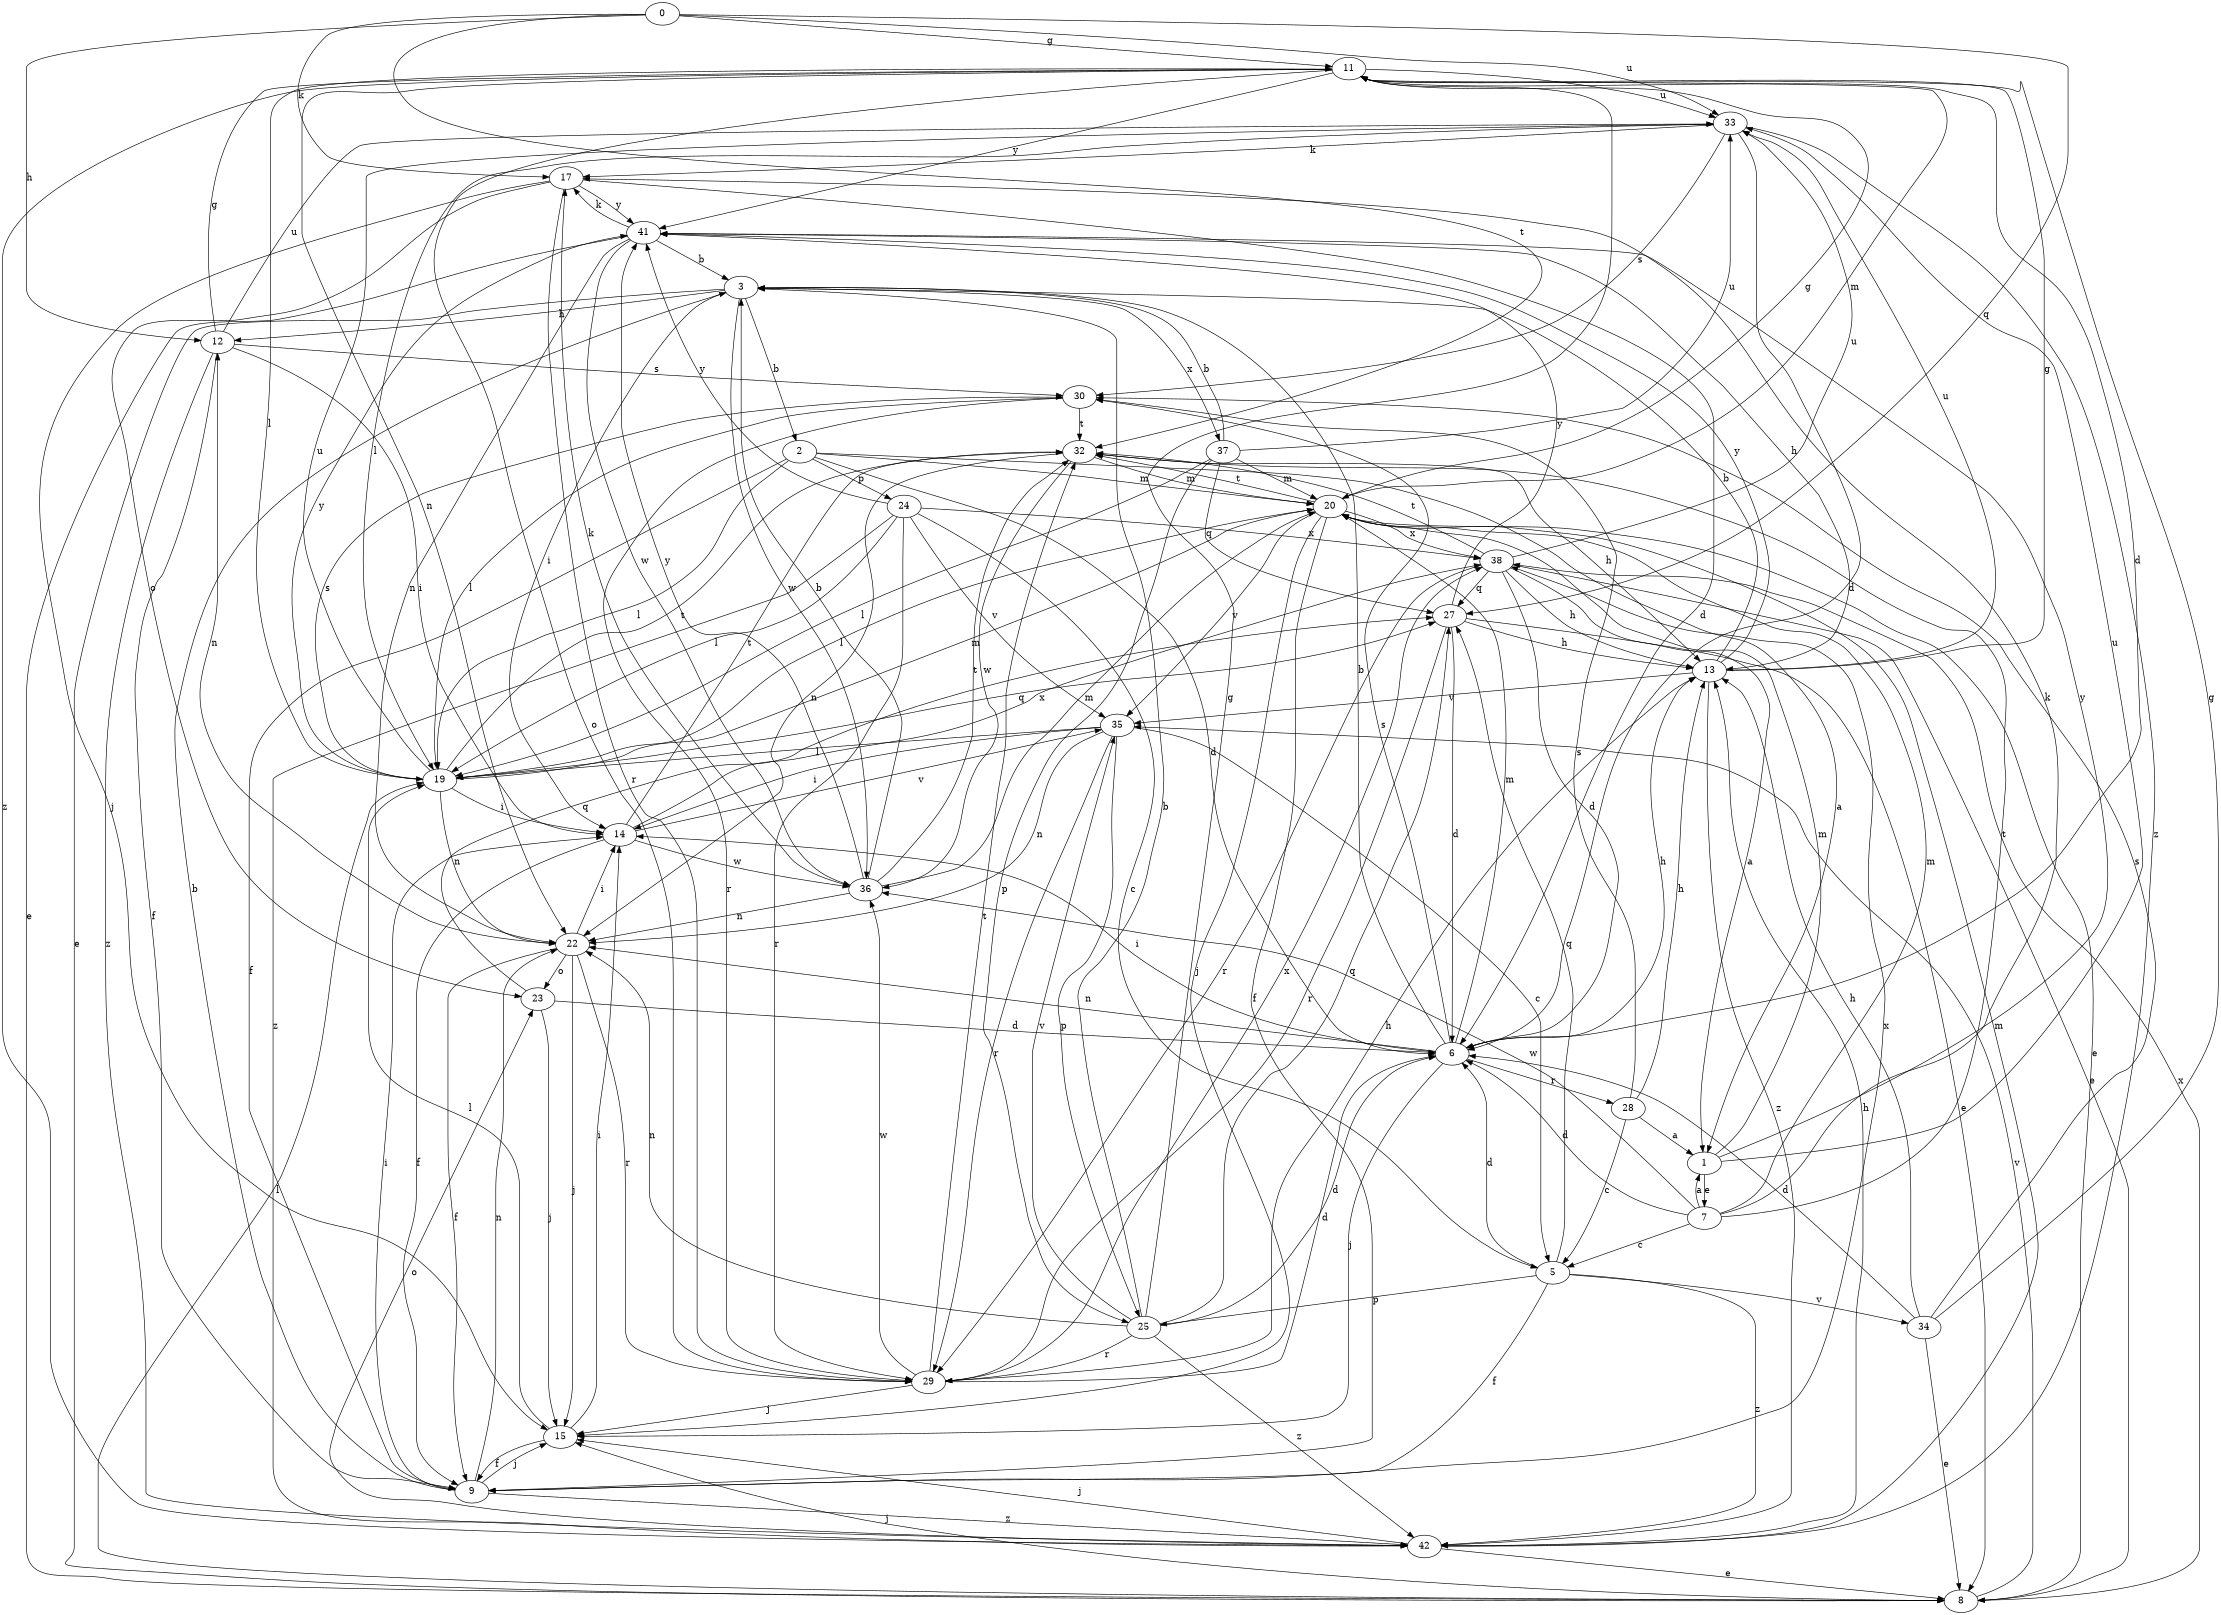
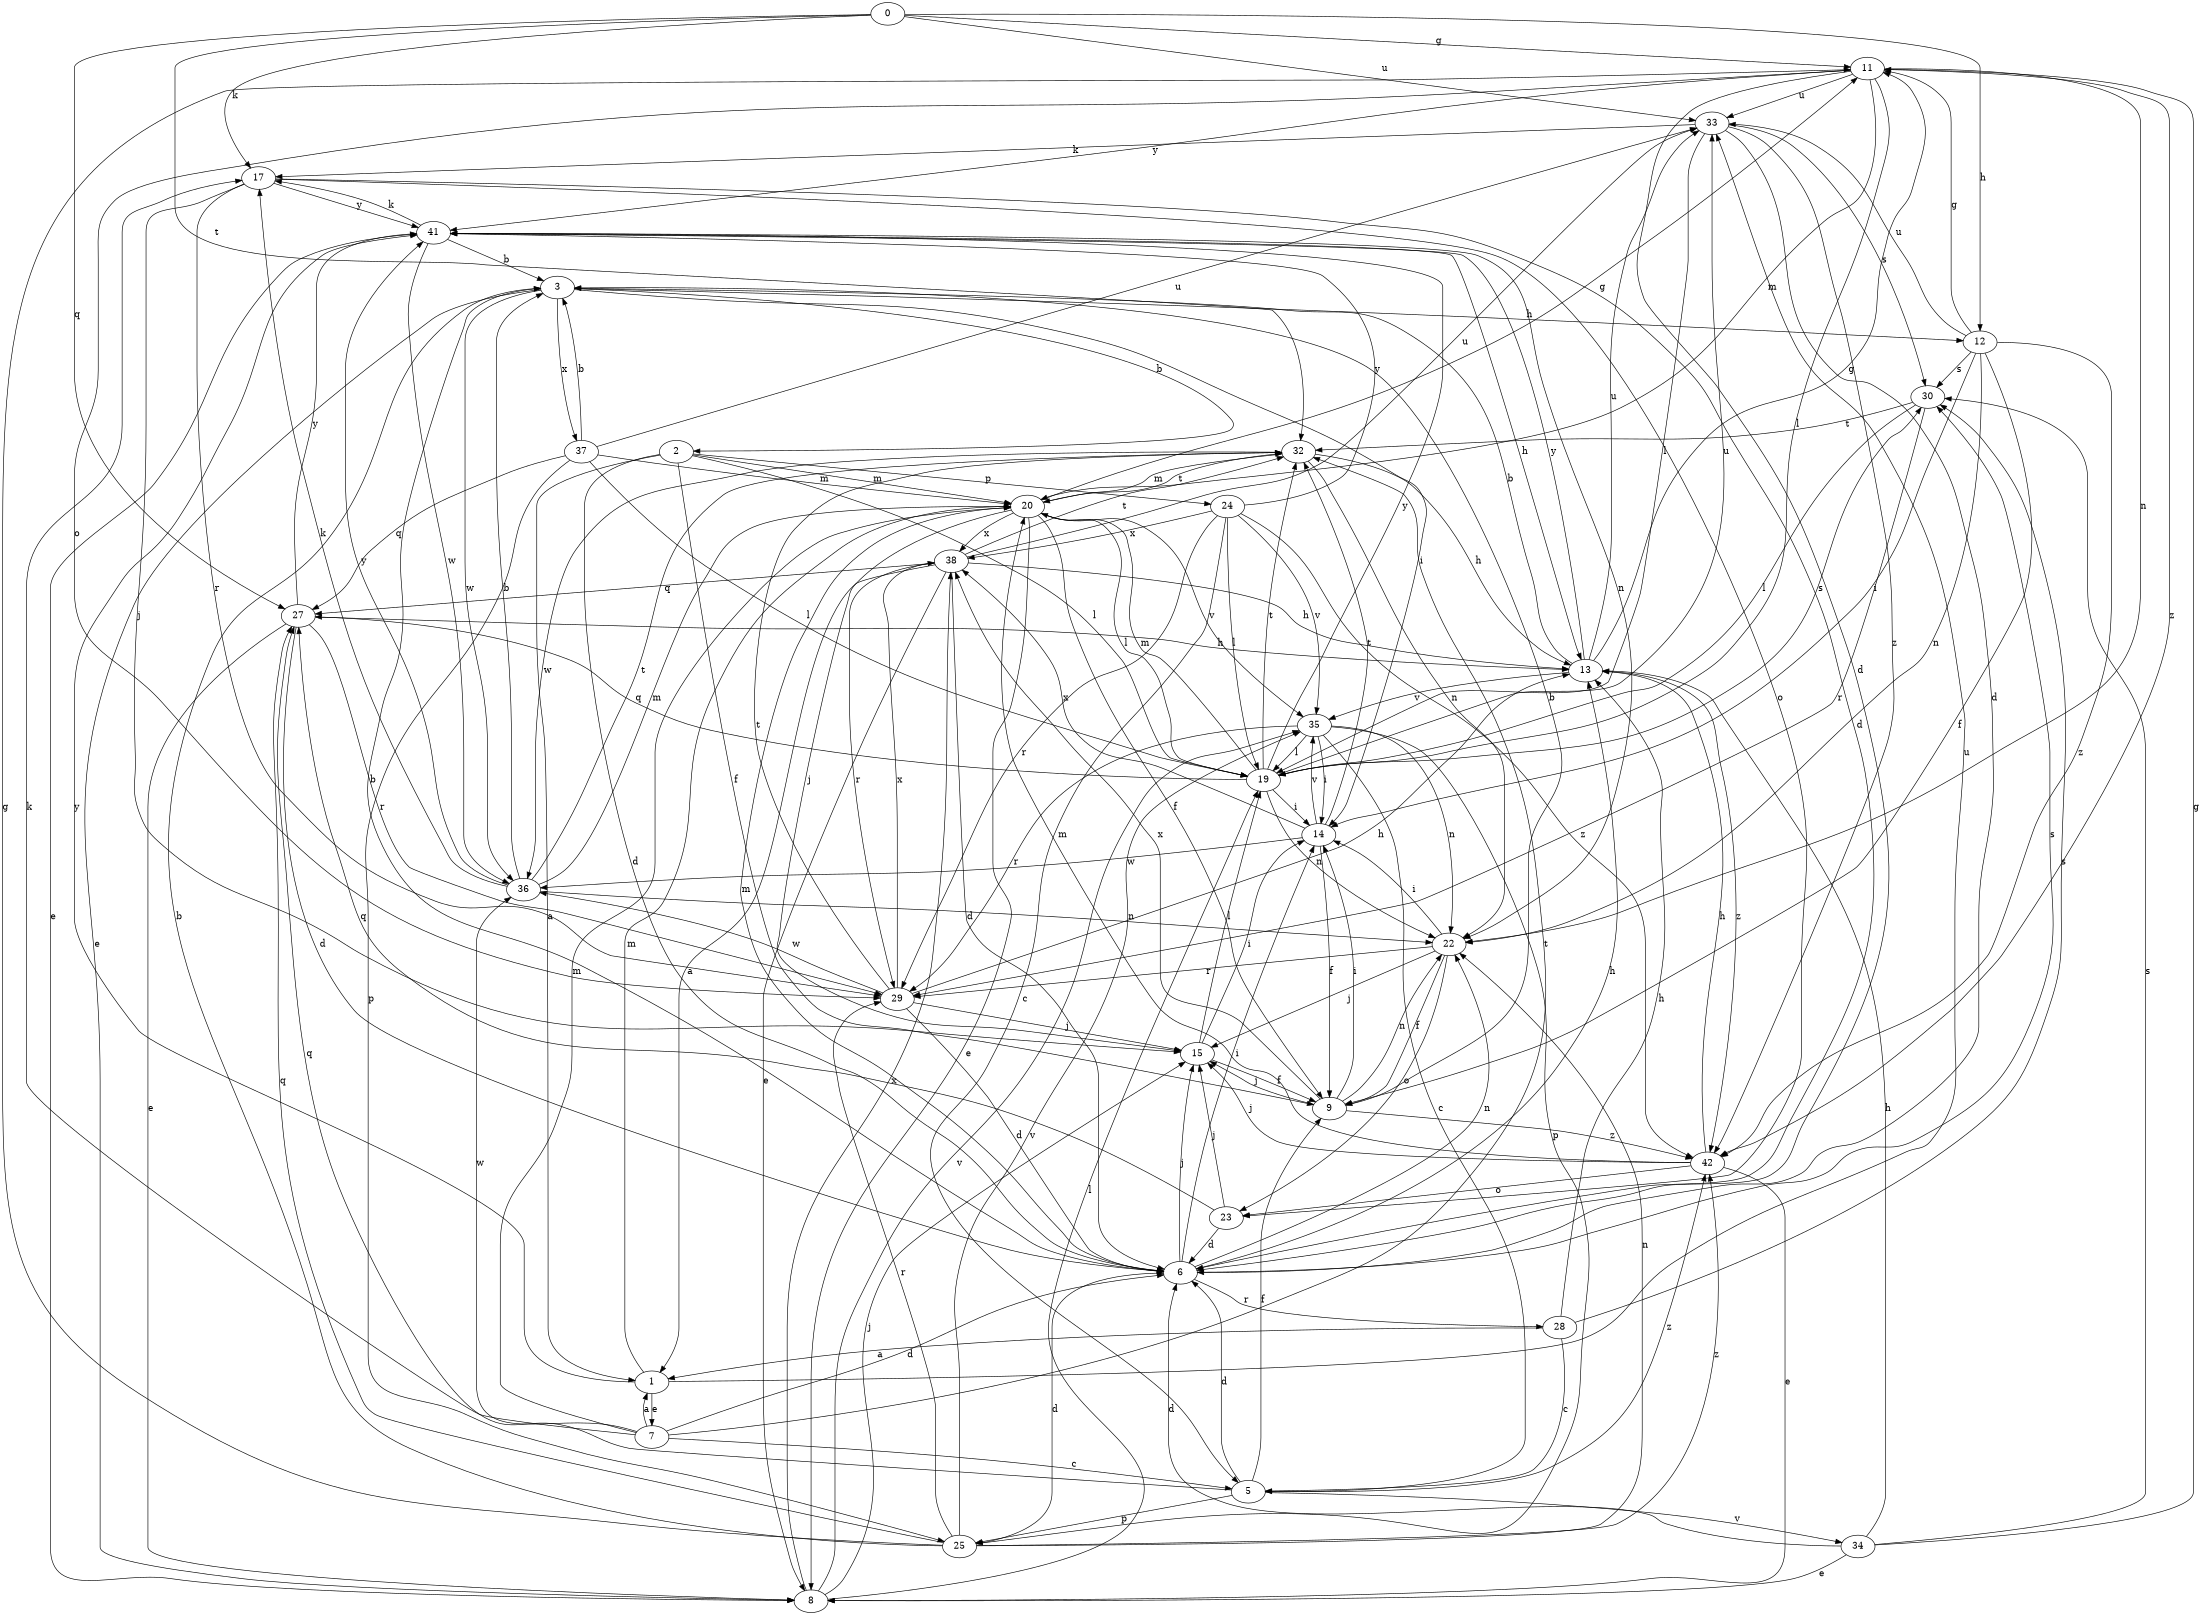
edge "22" -> "12": reversed
